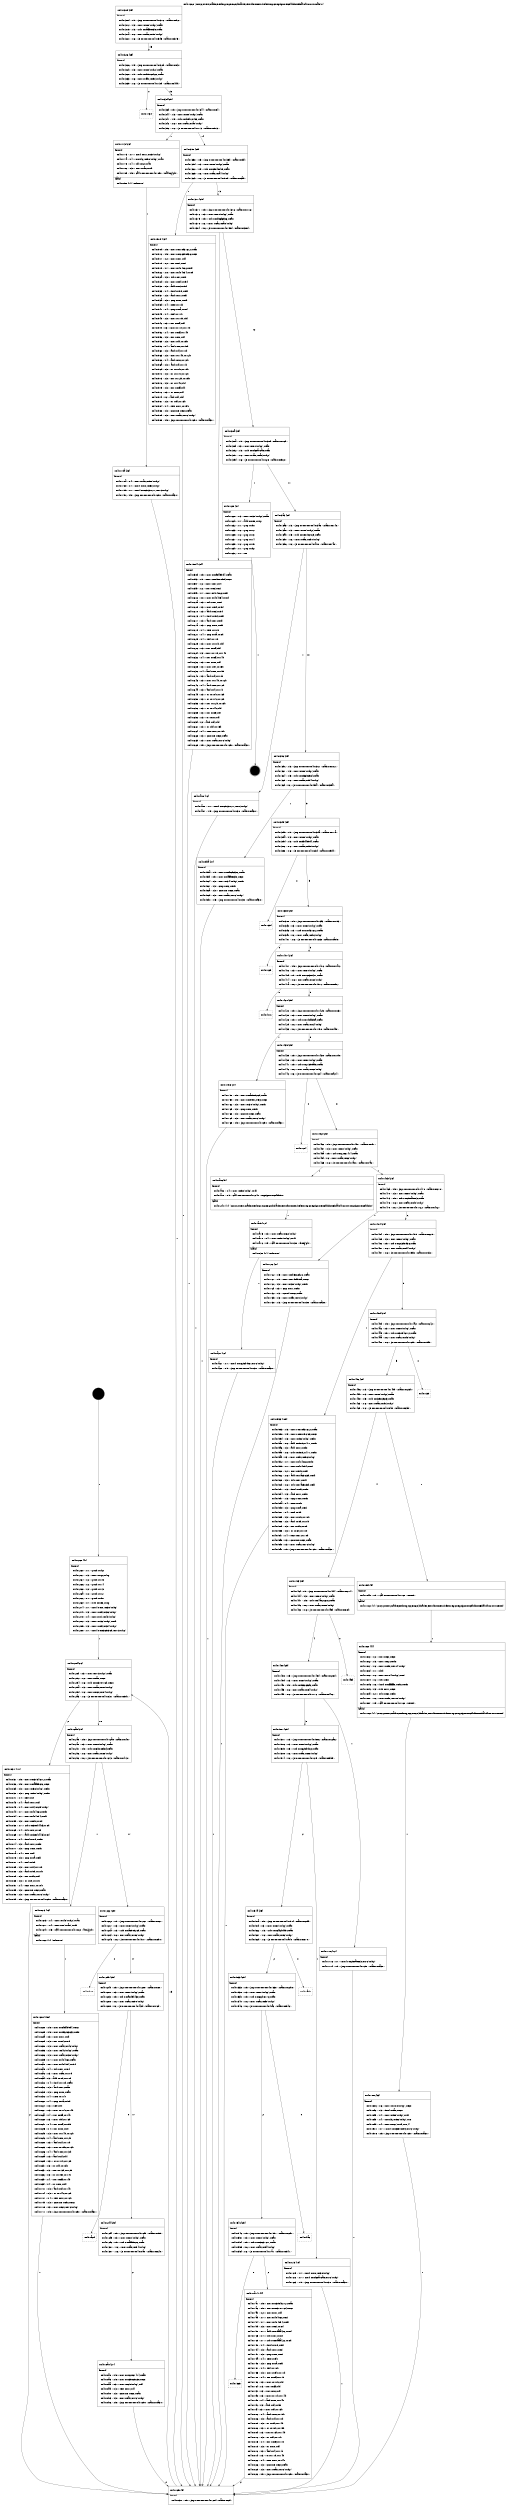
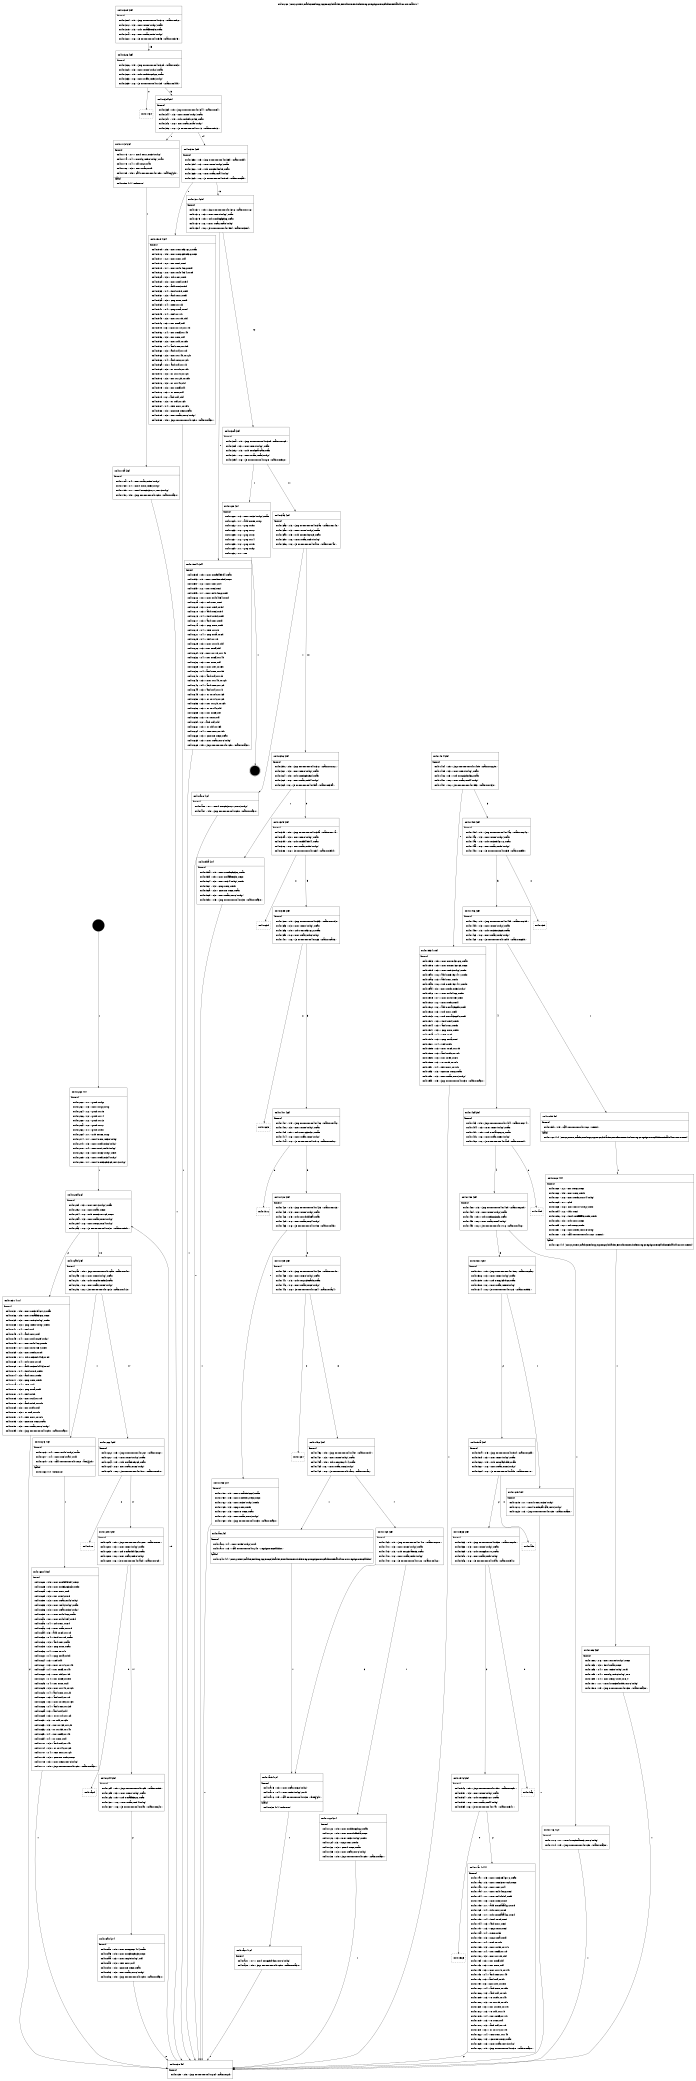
edge "0x40146b [25]" -> "0x401484 [25]": now "0x40146b [25]" -> "0x401a15 [12]"
